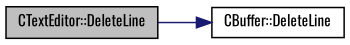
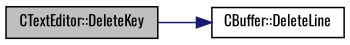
node "CTextEditor::DeleteLine": label "CTextEditor::DeleteLine" -> "CTextEditor::DeleteKey"
